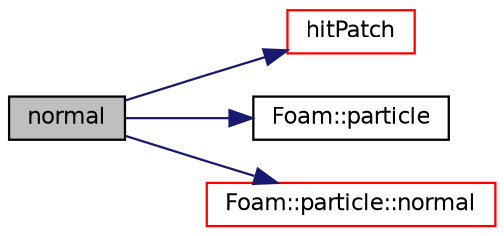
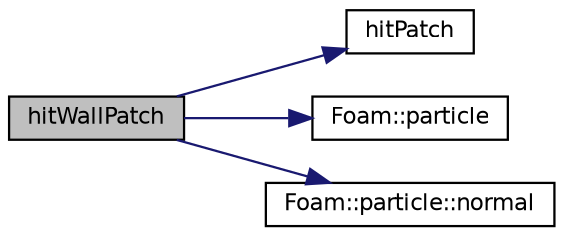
node "hitPatch": color red -> black
node "normal": label "normal" -> "hitWallPatch"
node "Foam::particle::normal": color red -> black
